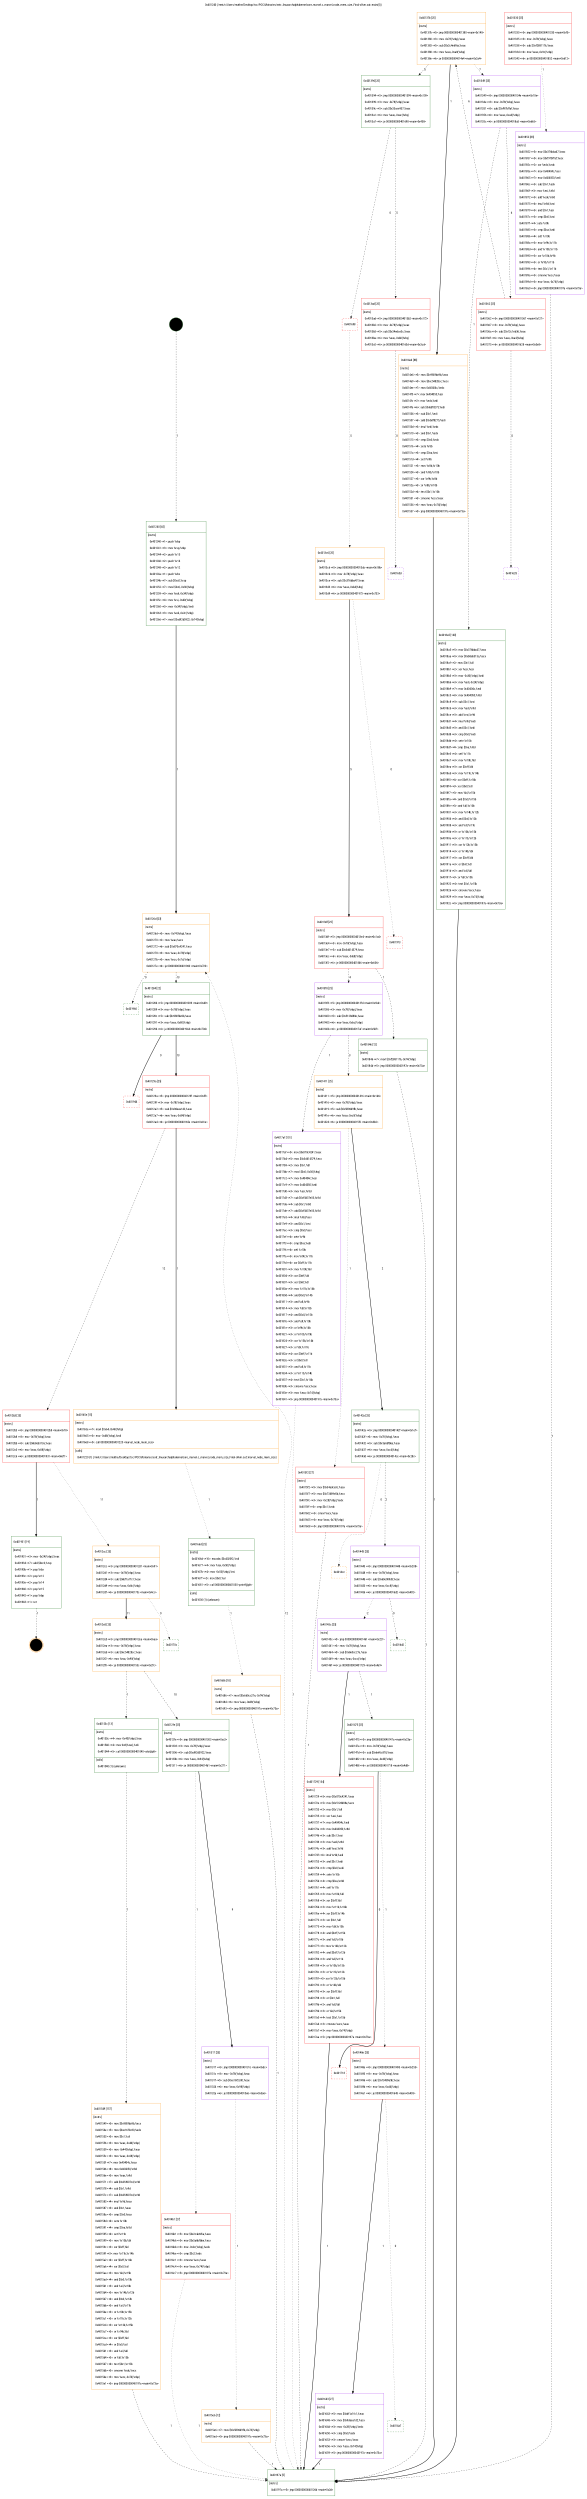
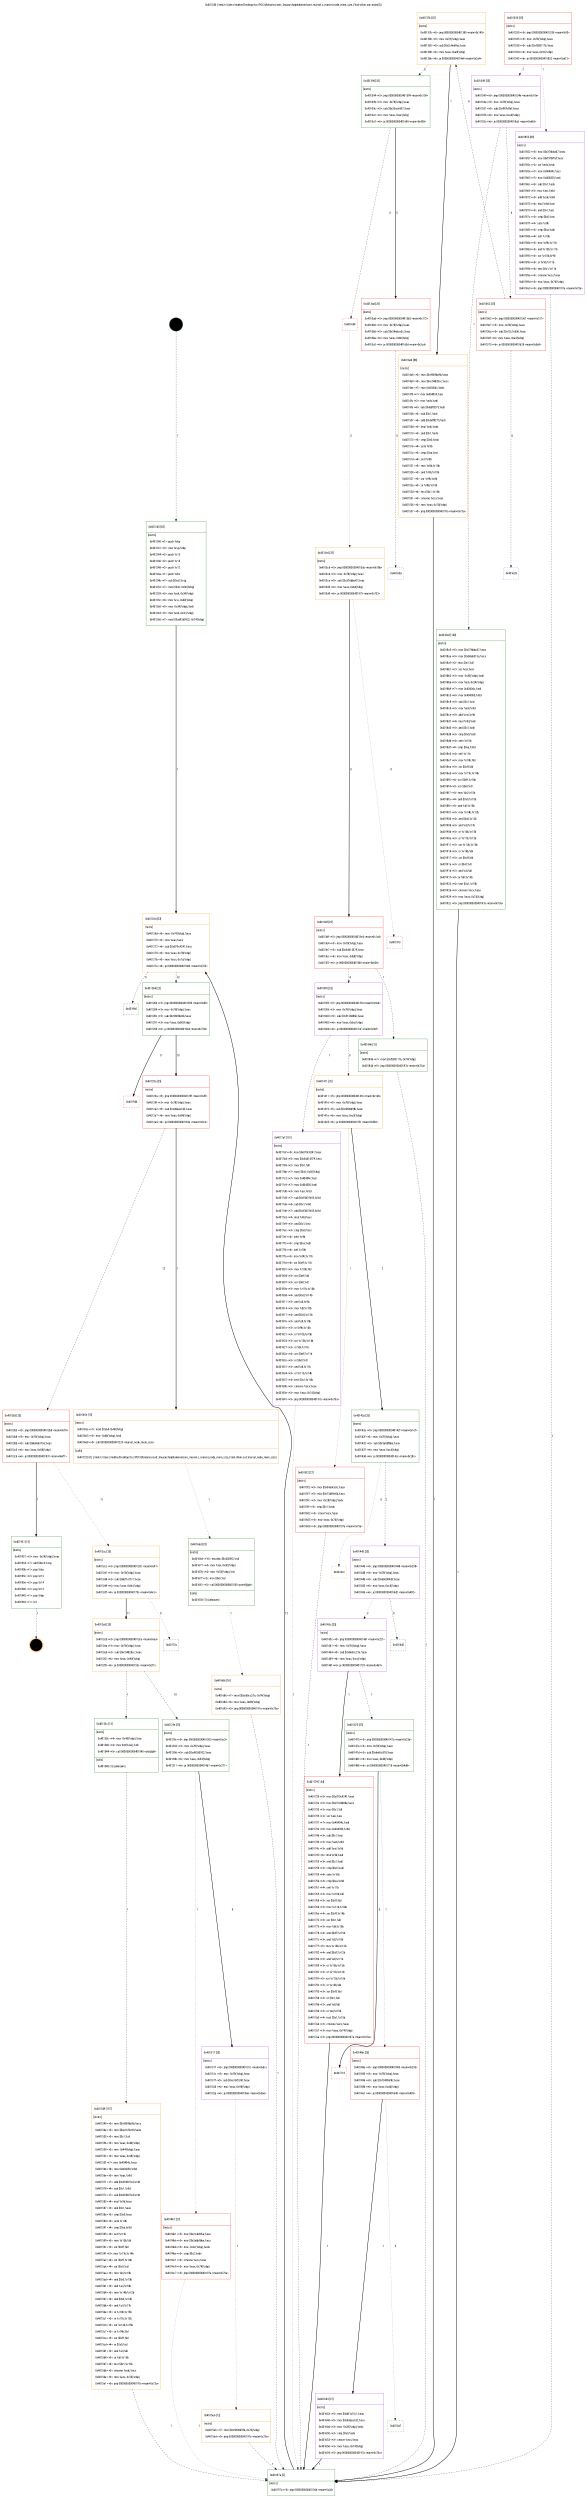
edge "0x40137b [25]" -> "0x401349 [25]": now "0x401330 [25]" -> "0x401349 [25]"
edge "0x401394 [25]" -> "0x4013ad [25]": style dashed -> bold
edge "0x40197a [5]" -> "0x40126d [23]": style dotted -> bold
